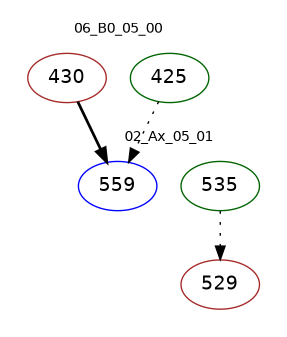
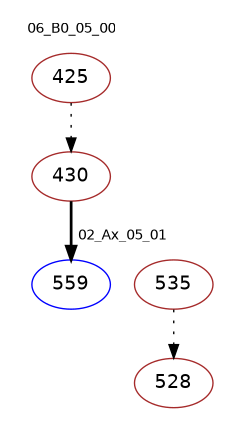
node "425": color darkgreen -> brown
edge "425" -> "559": now "425" -> "430"
node "535": color darkgreen -> brown
node "529": label "529" -> "528"
